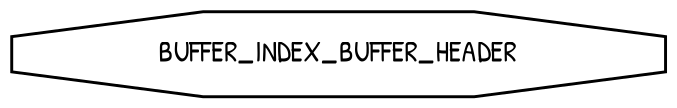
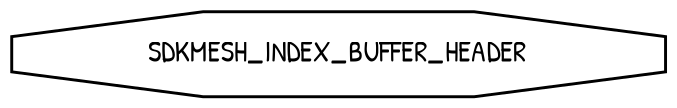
node "BUFFER_INDEX_BUFFER_HEADER": label "BUFFER_INDEX_BUFFER_HEADER" -> "SDKMESH_INDEX_BUFFER_HEADER"
